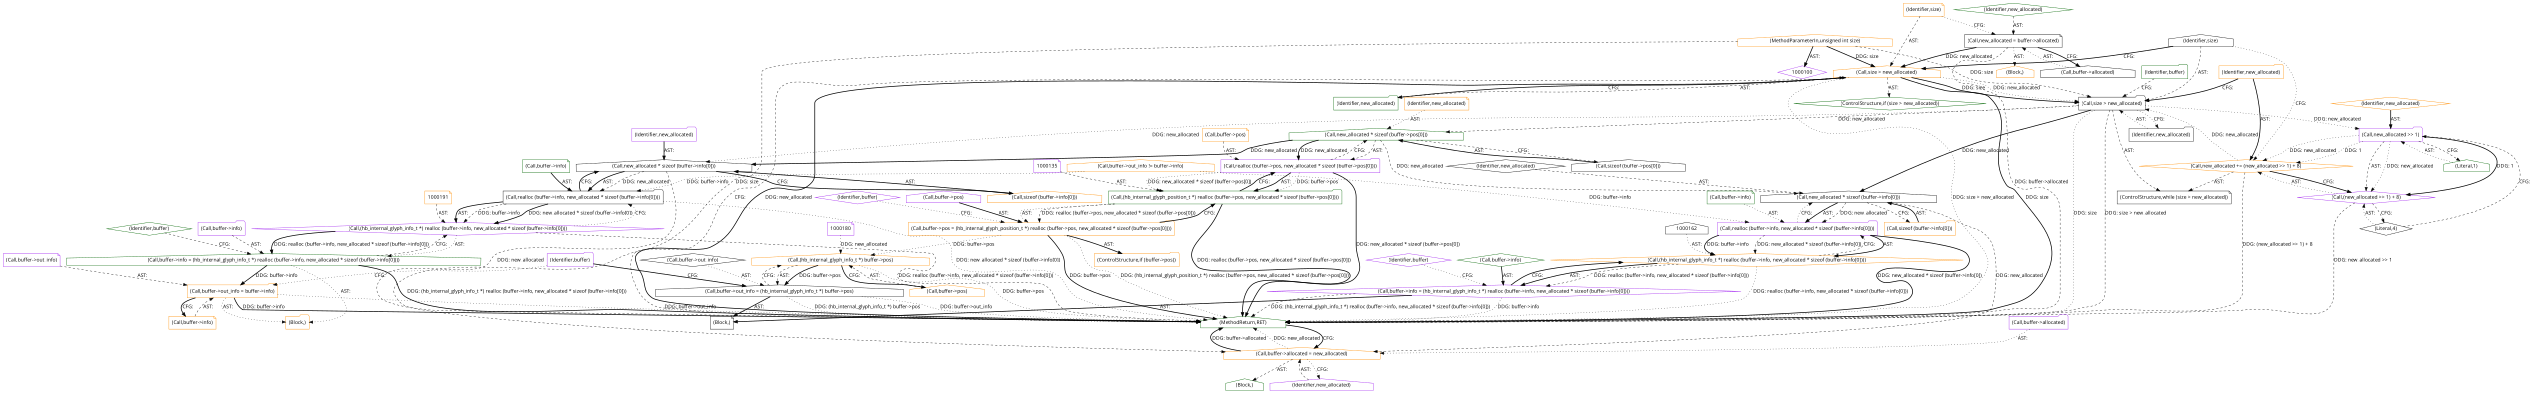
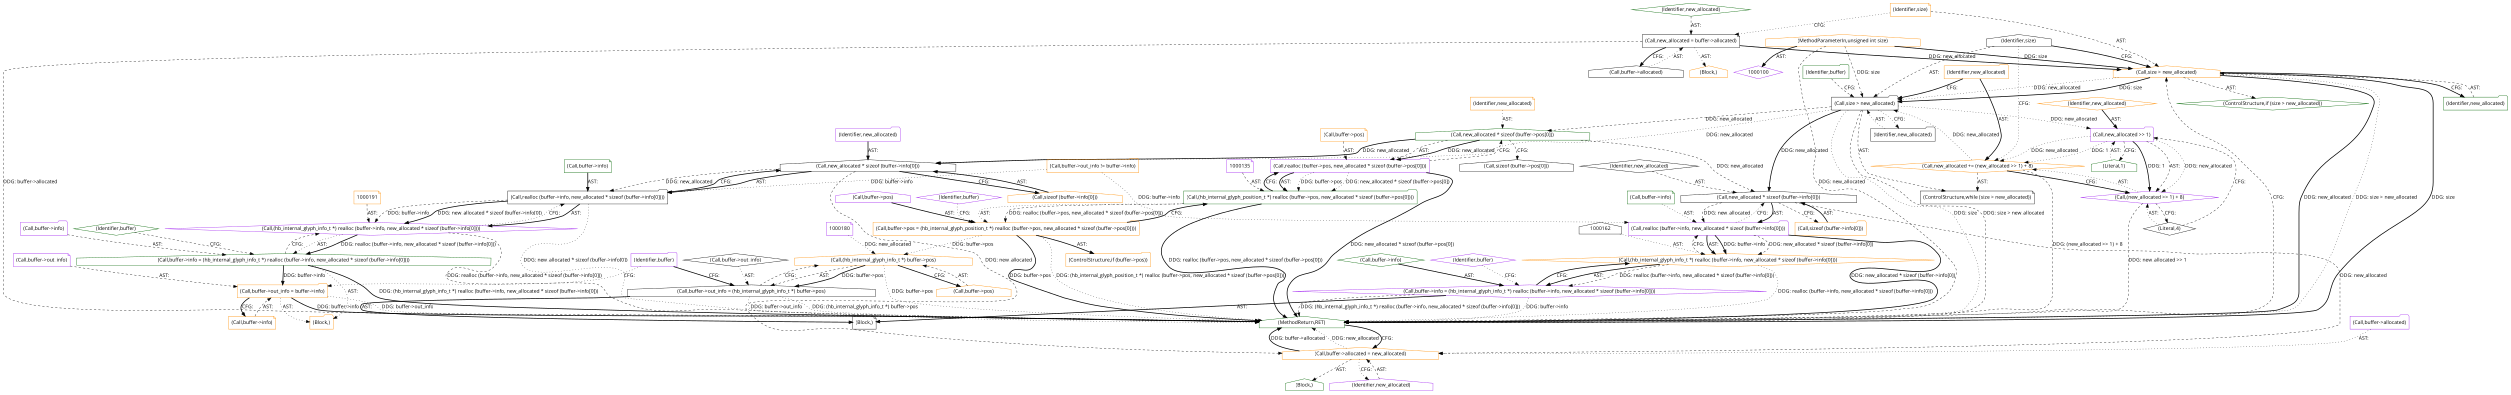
edge "(Call,sizeof (buffer->pos[0]))" -> "(Call,new_allocated * sizeof (buffer->pos[0]))": removed, label "AST:"
node "(Call,buffer->out_info != buffer->info)": shape house -> folder
edge "(MethodParameterIn,unsigned int size)" -> "(MethodReturn,RET)": label "DDG: size" -> "DDG: new_allocated"
